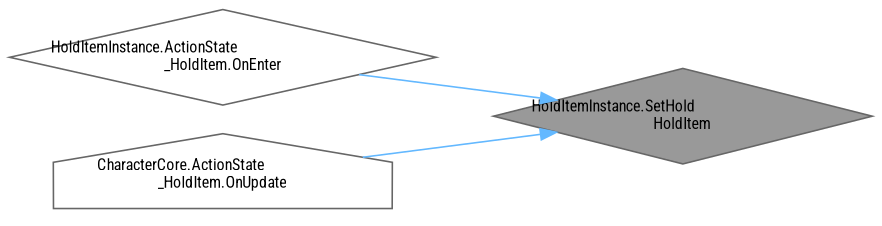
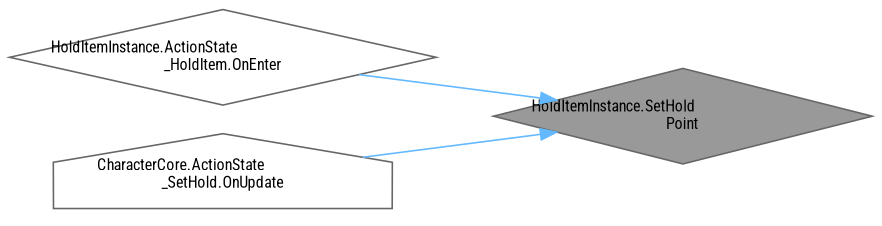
node "HoldItemInstance.SetHold HoldItem": label "HoldItemInstance.SetHold HoldItem" -> "HoldItemInstance.SetHold Point"
node "CharacterCore.ActionState _HoldItem.OnUpdate": label "CharacterCore.ActionState _HoldItem.OnUpdate" -> "CharacterCore.ActionState _SetHold.OnUpdate"
